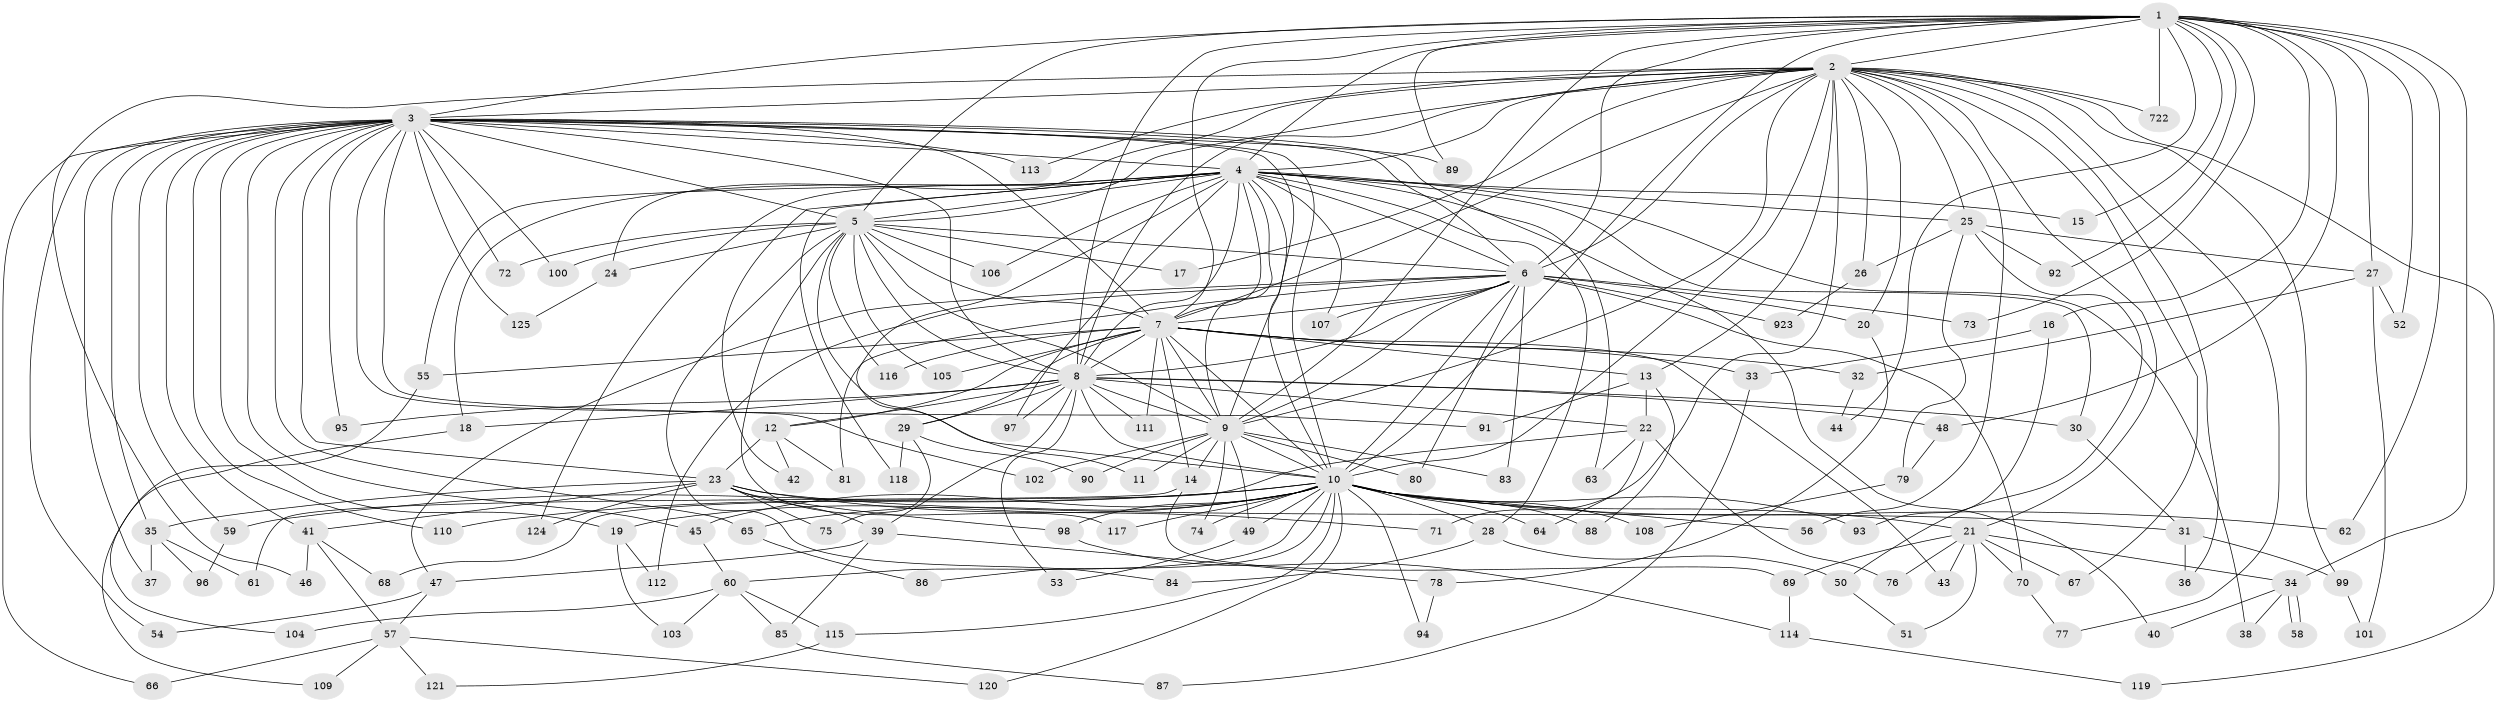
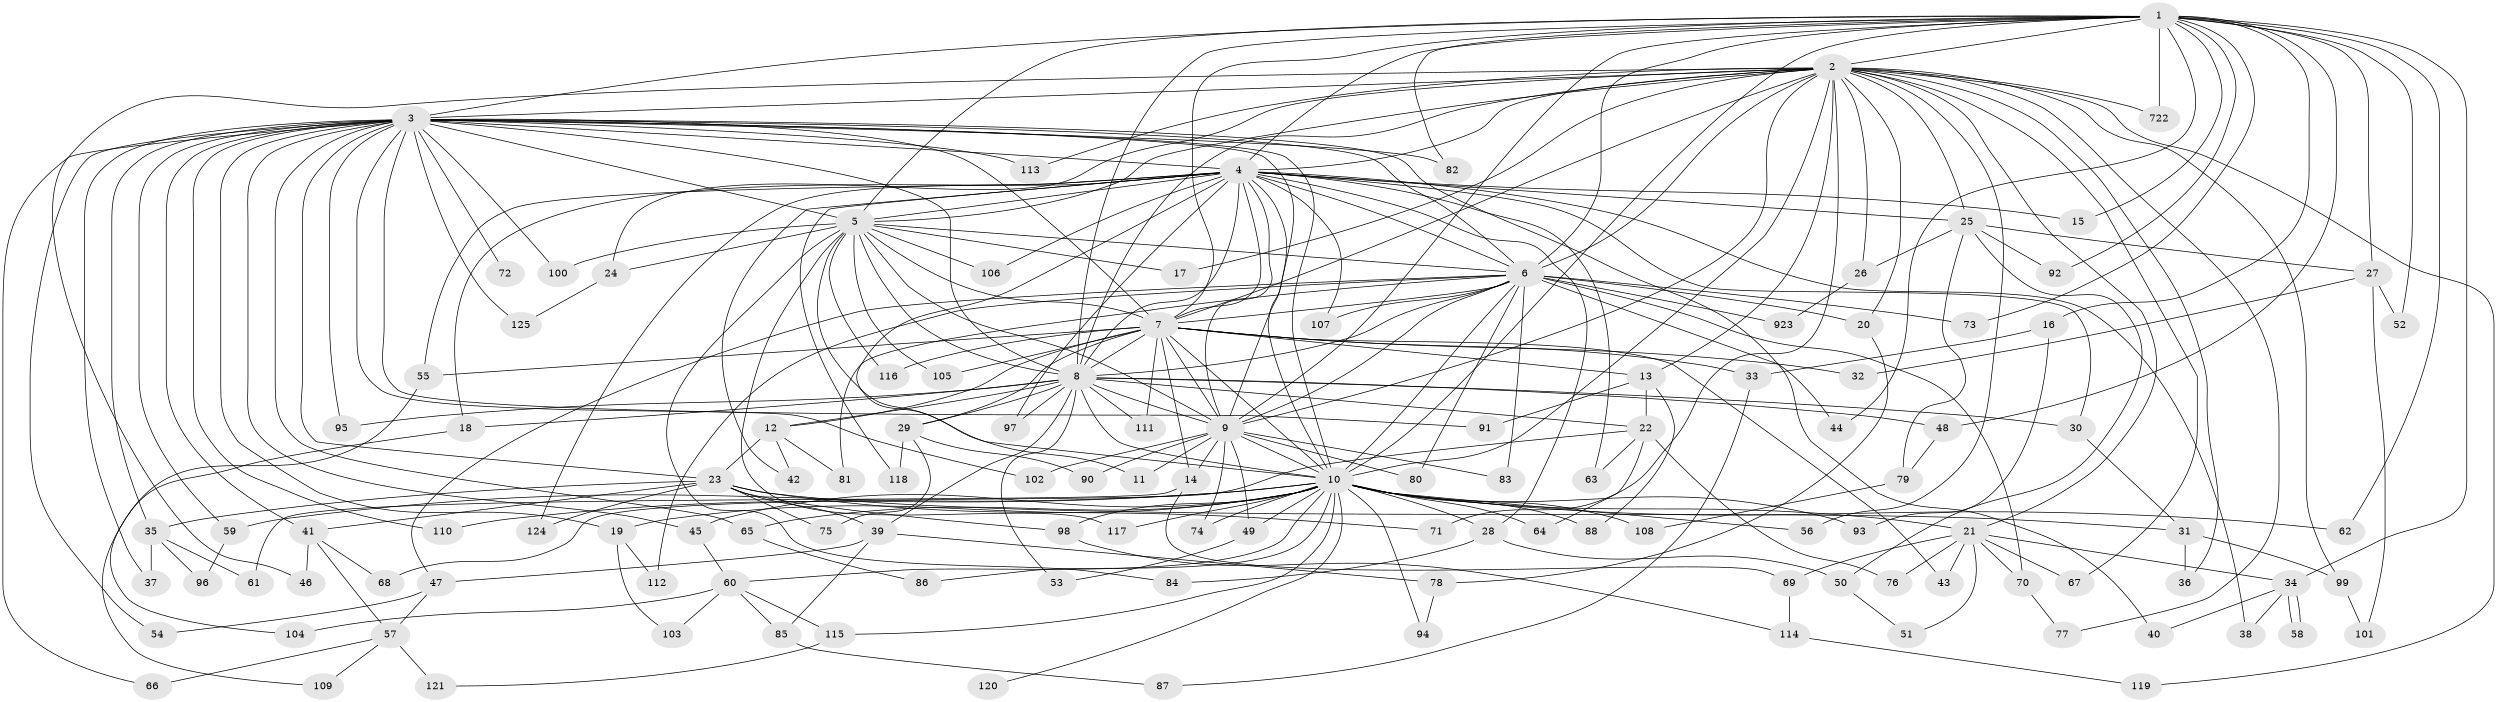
node "89": label "89" -> "82"
edge "5" -- "72": removed
edge "32" -- "44": now "6" -- "44"
edge "57" -- "120": removed
